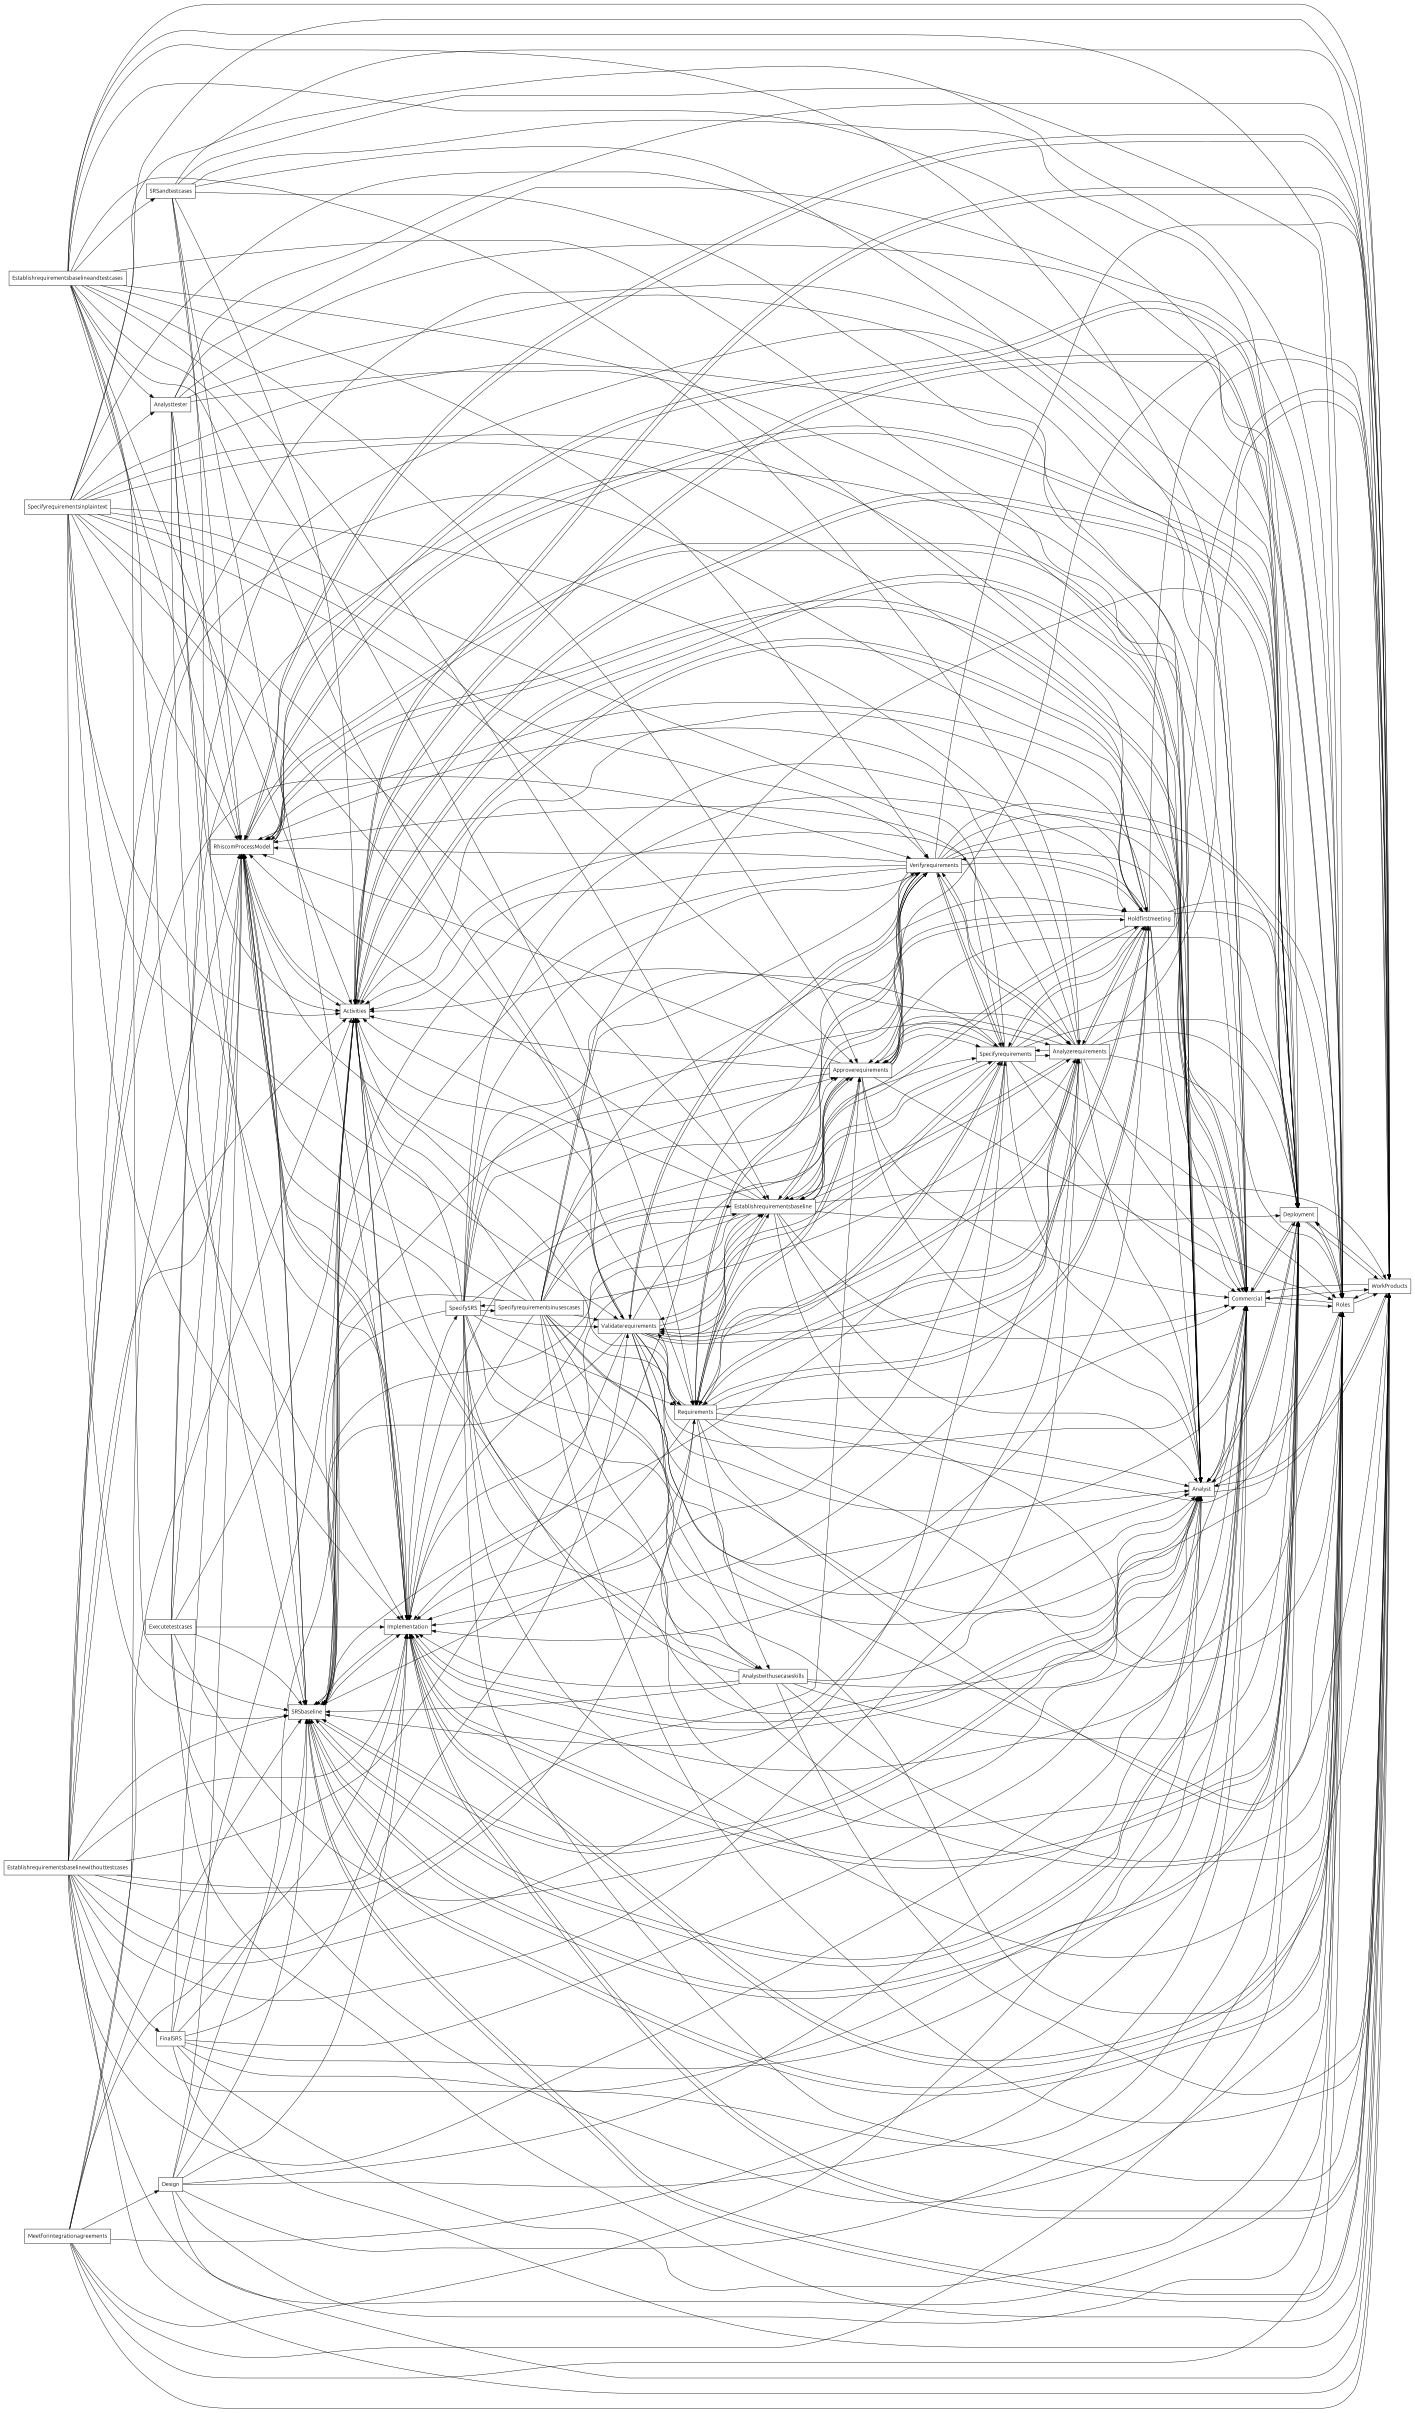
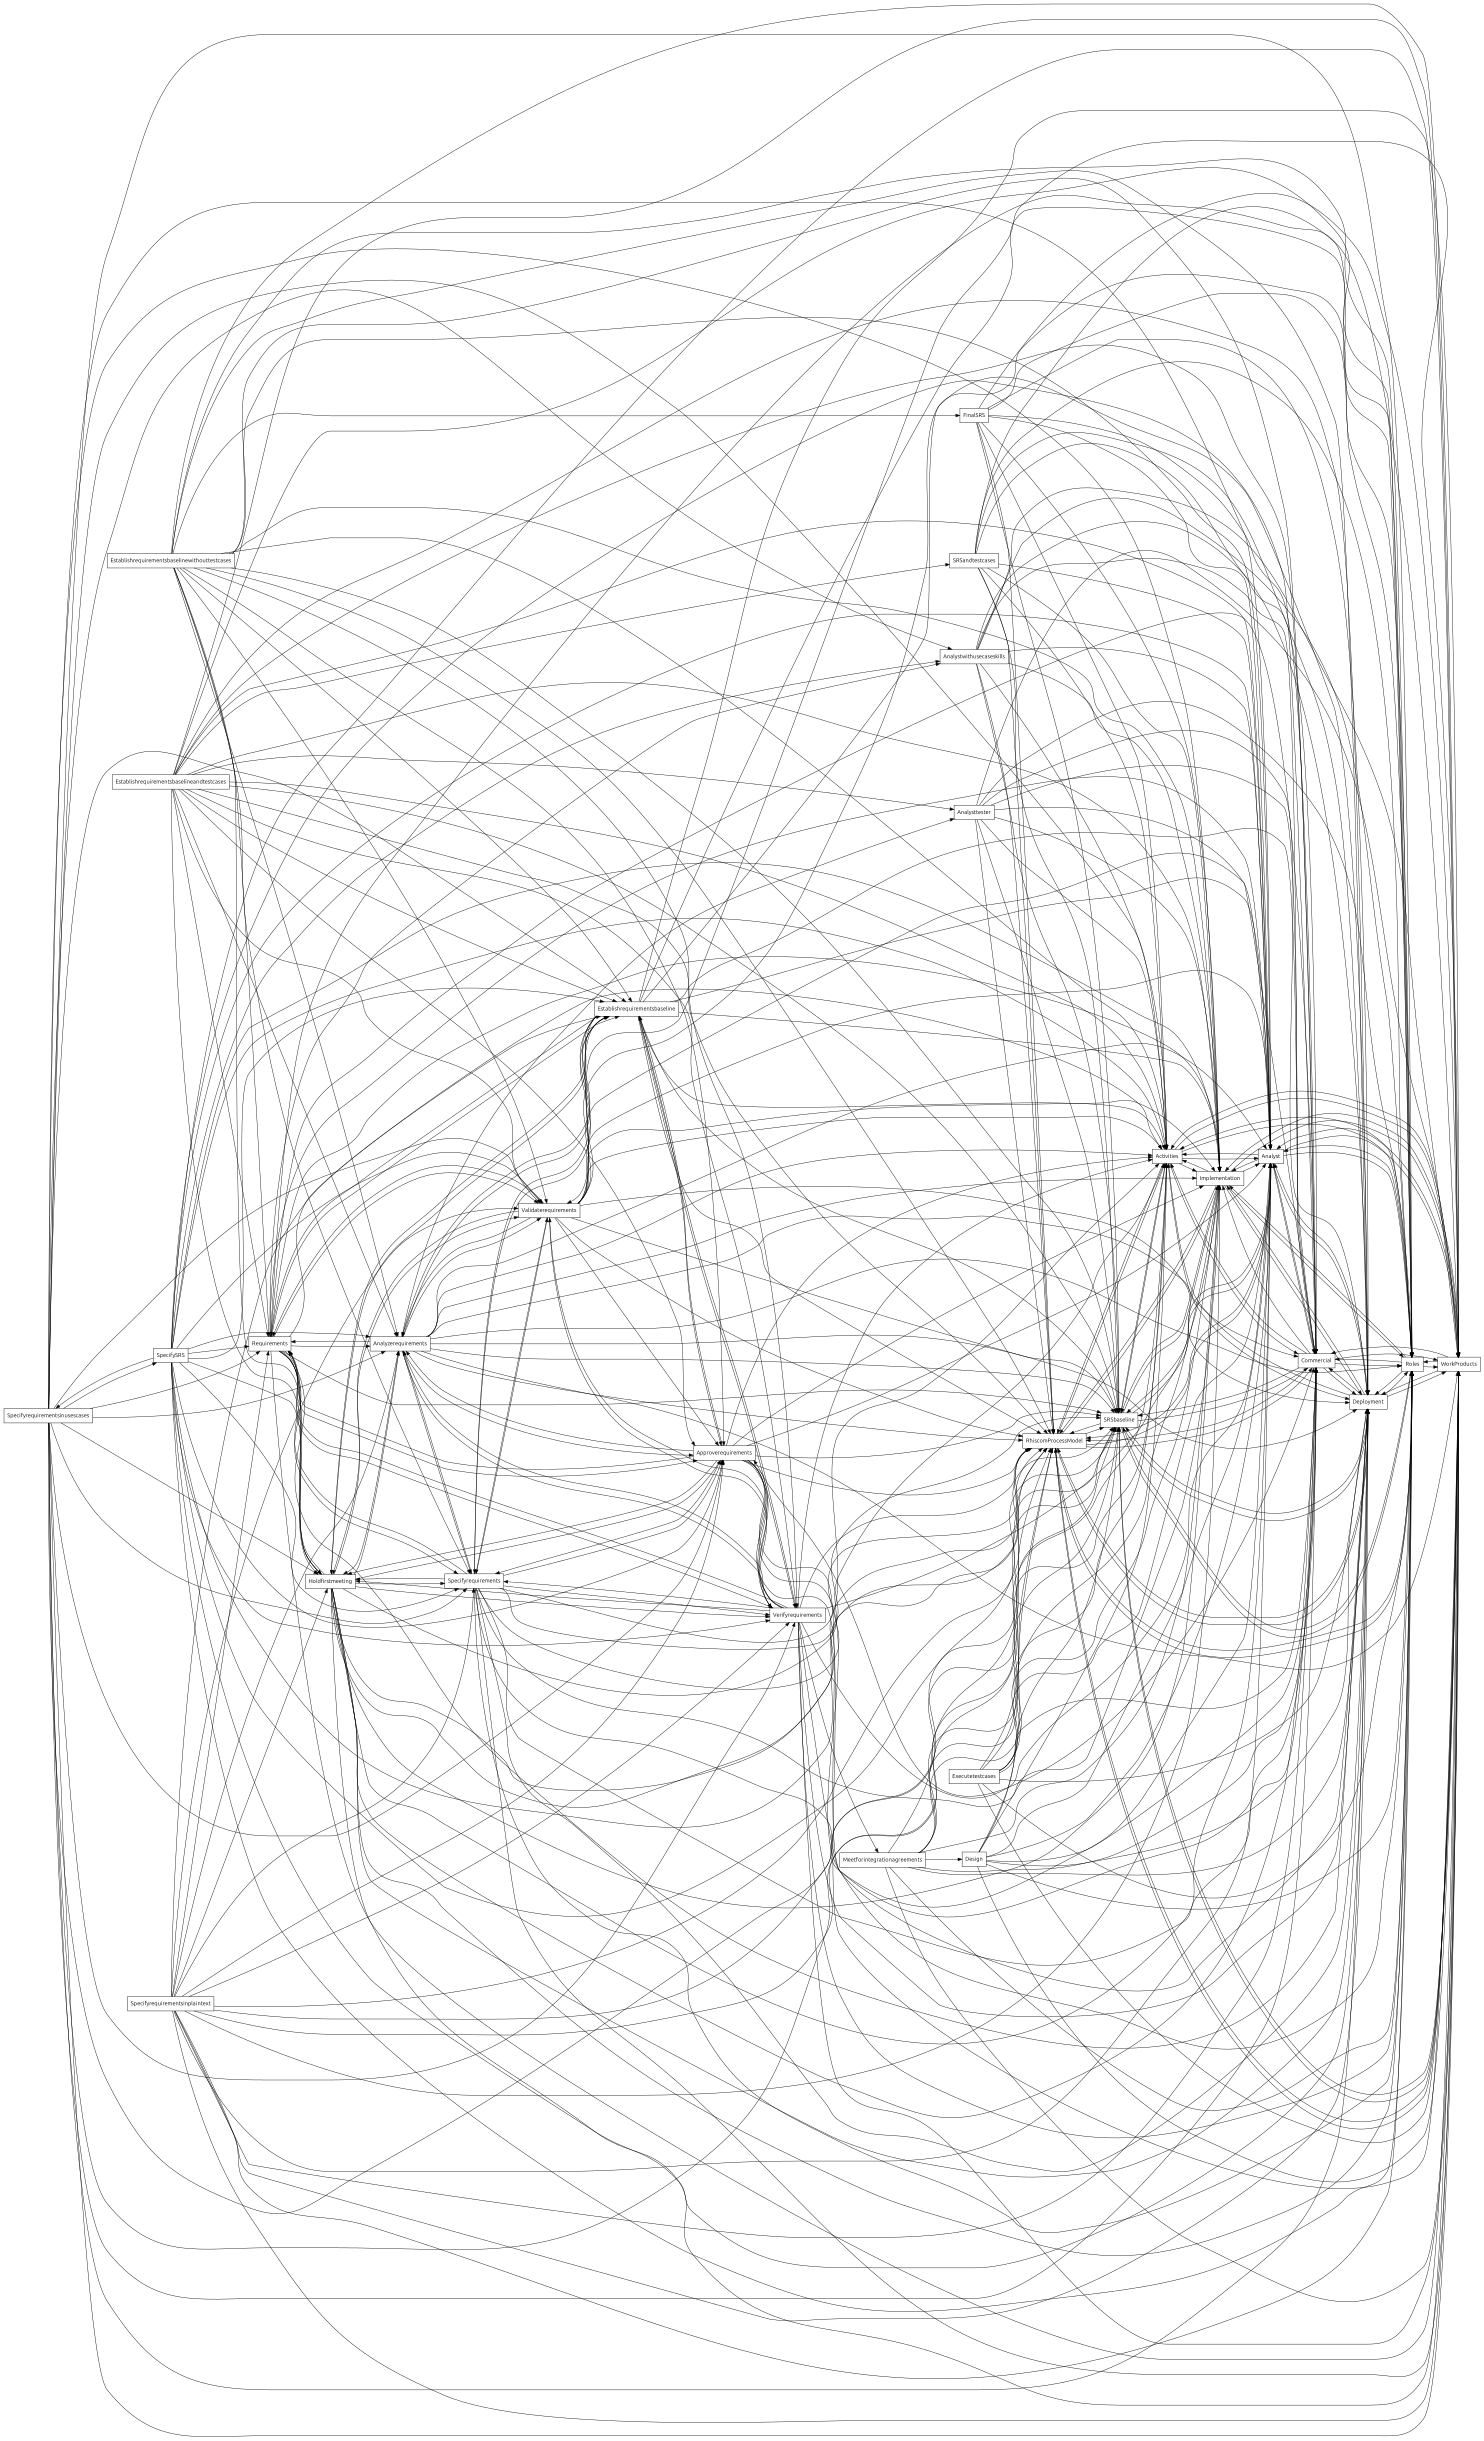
edge "Specifyrequirementsinplaintext" -> "Analysttester": now "Analyzerequirements" -> "Analysttester"
edge "Verifyrequirements" -> "SRSbaseline": now "Verifyrequirements" -> "Meetforintegrationagreements"
edge "Implementation" -> "SpecifySRS": reversed
